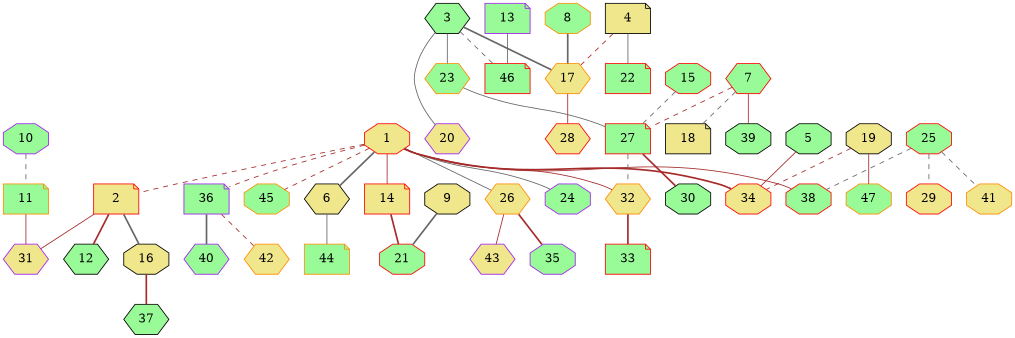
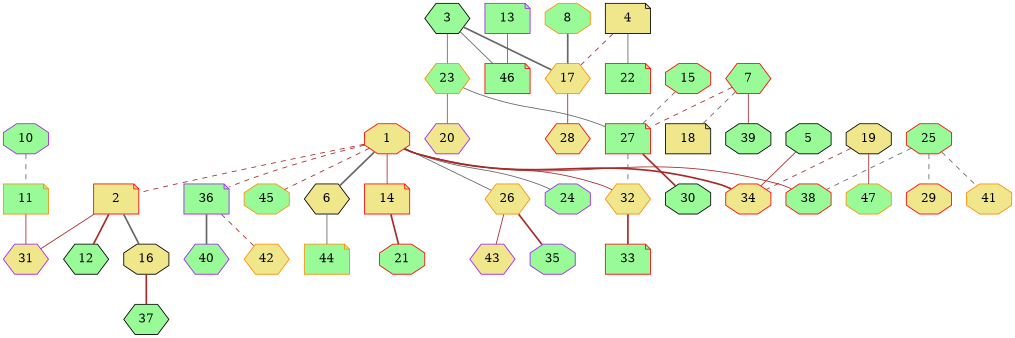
edge "3" -- "46": style dashed -> solid
edge "3" -- "20": now "23" -- "20"
node "9": removed
